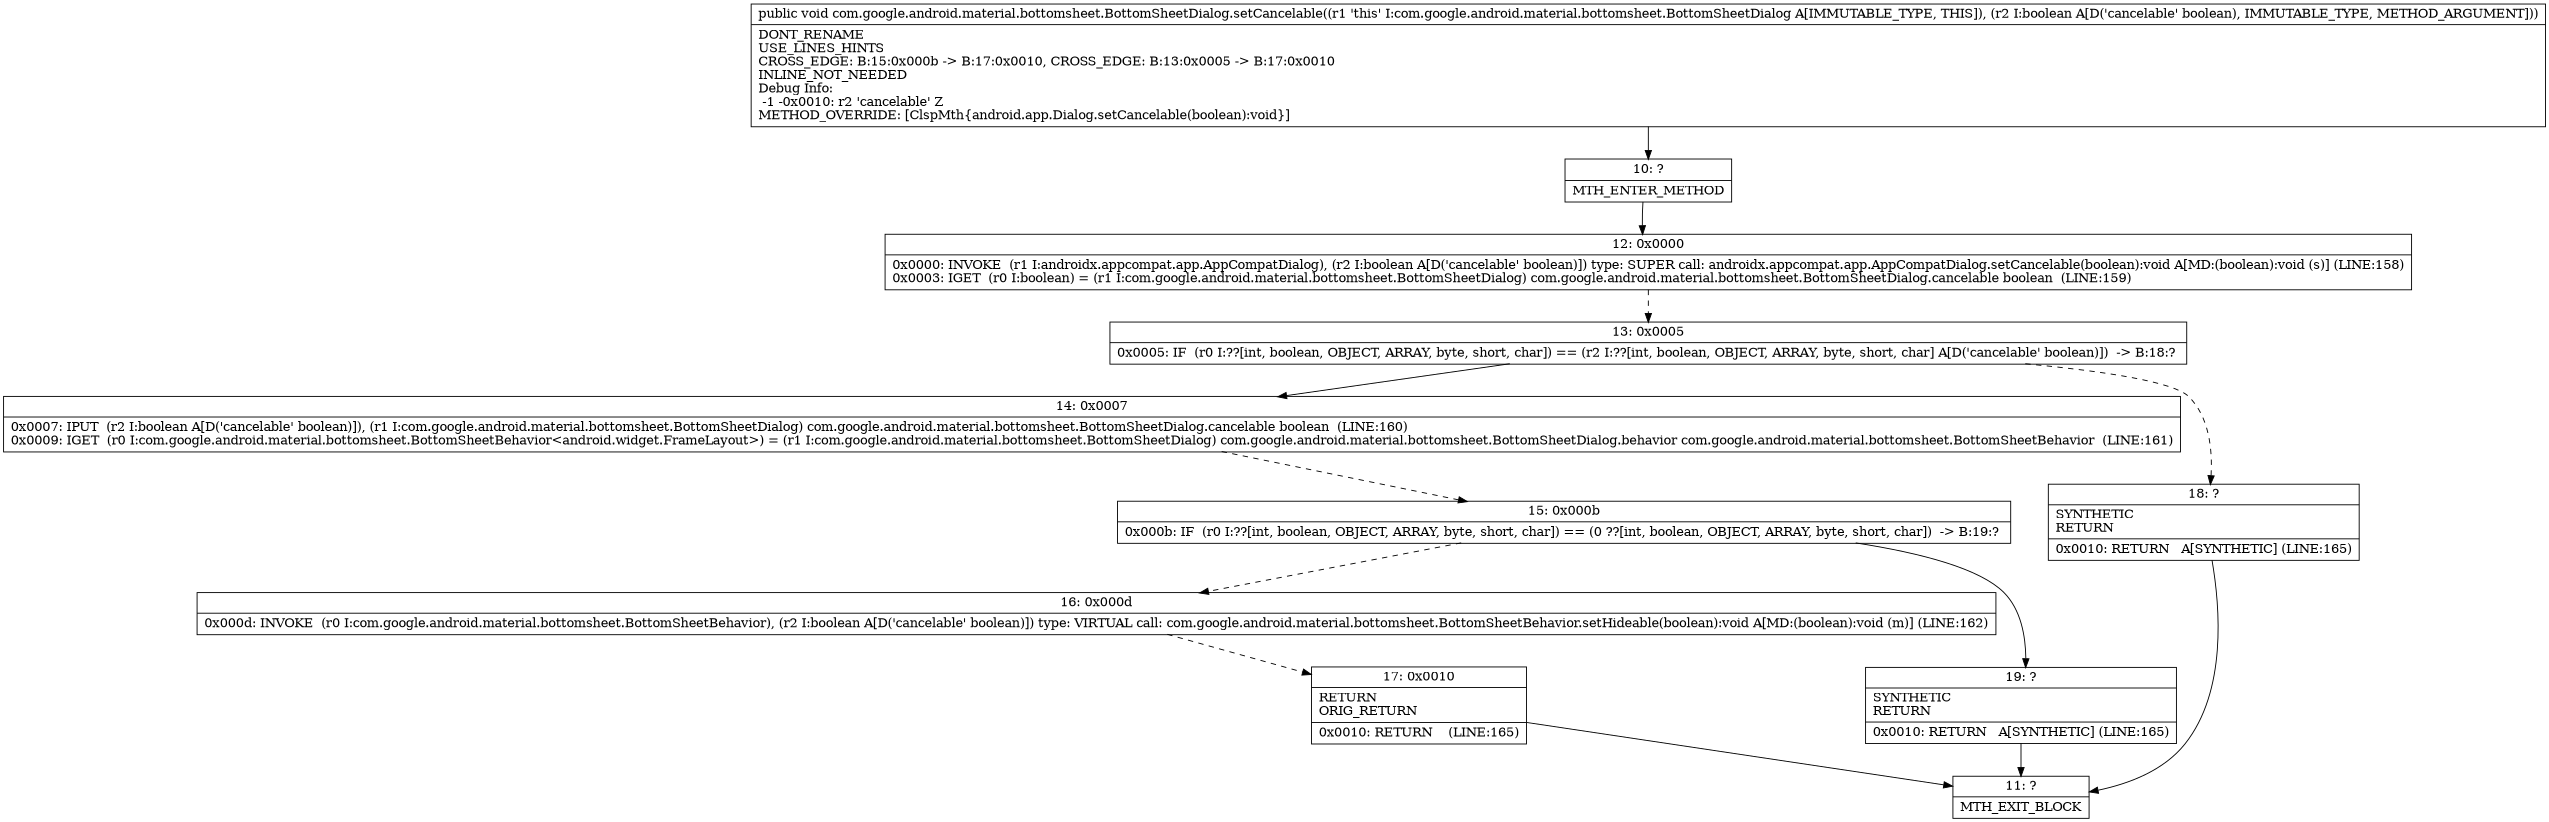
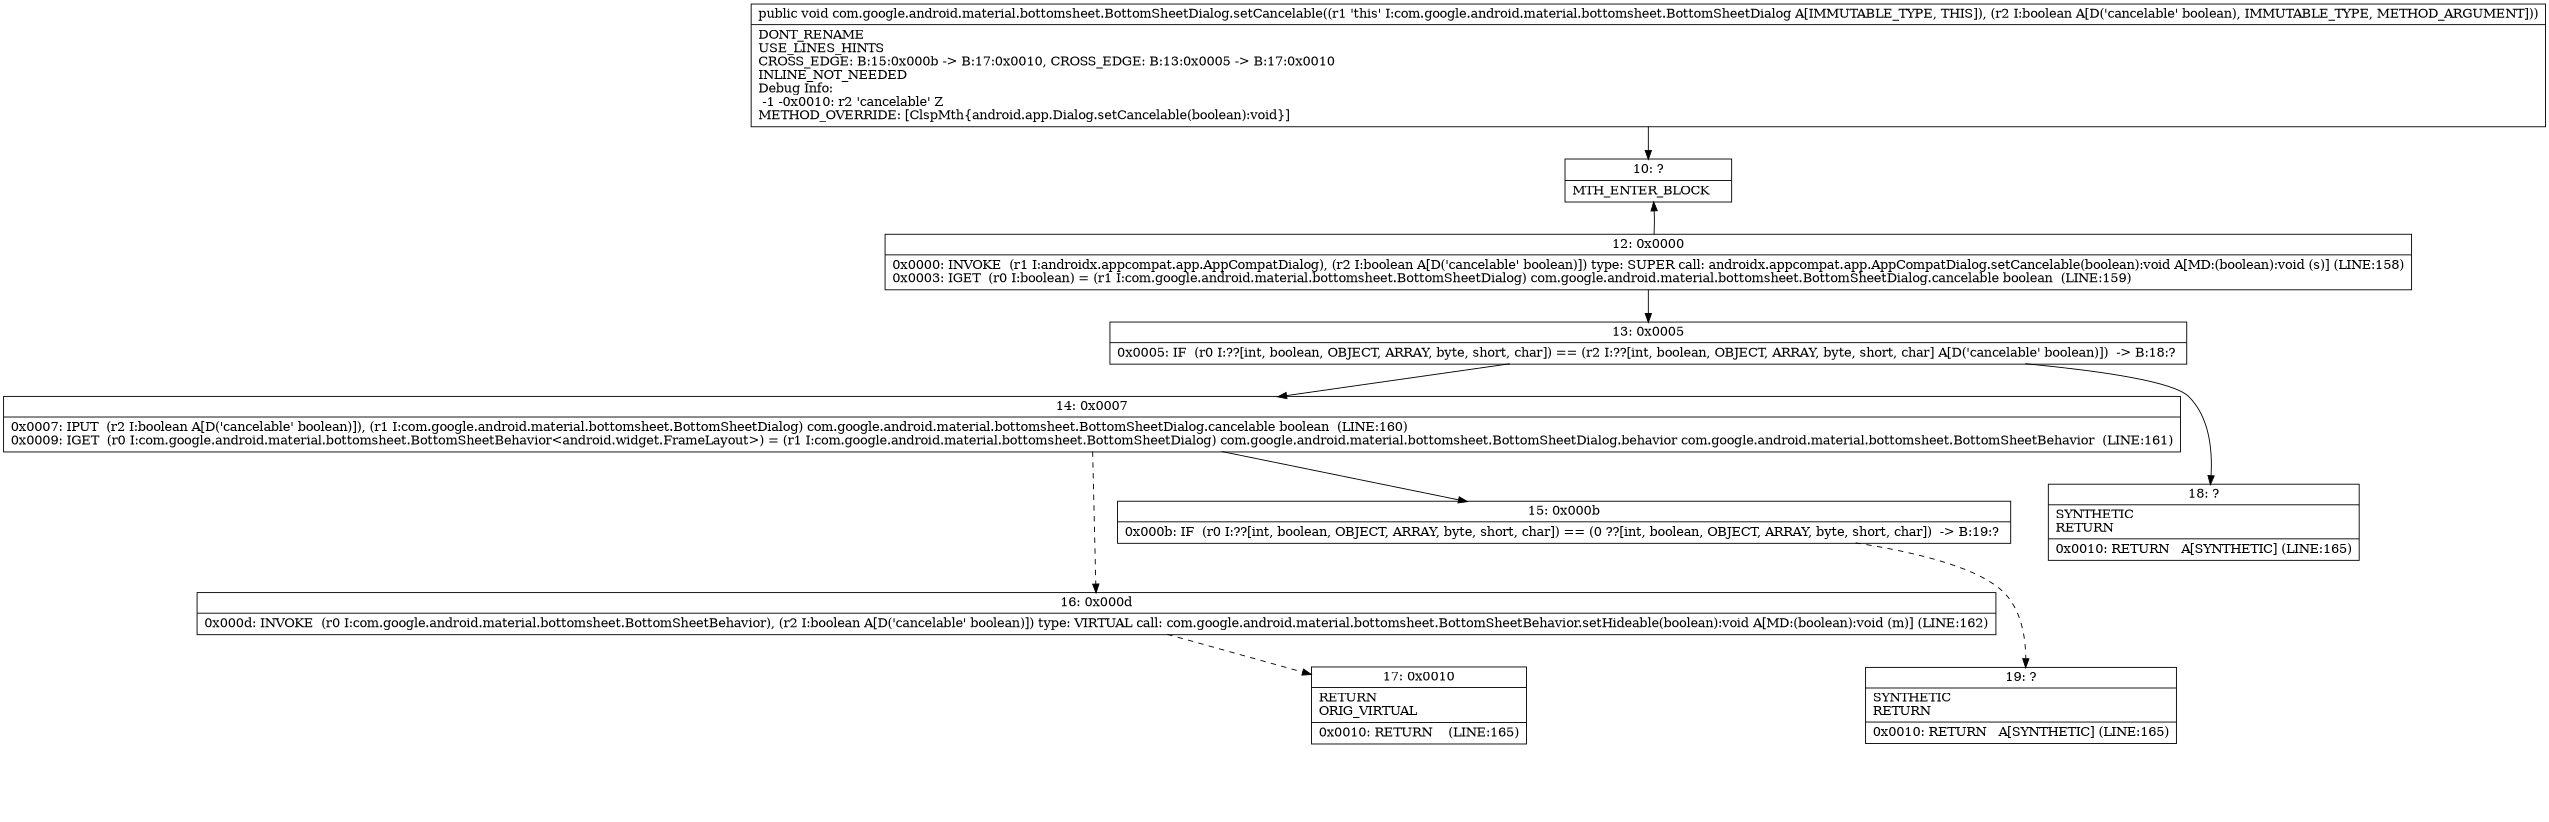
node "10: ?": text "MTH_ENTER_METHOD" -> "MTH_ENTER_BLOCK"
edge "10: ?" -> "12: 0x0000": reversed
edge "12: 0x0000" -> "13: 0x0005": style dashed -> solid
edge "13: 0x0005" -> "18: ?": style dashed -> solid
edge "14: 0x0007" -> "15: 0x000b": style dashed -> solid
edge "15: 0x000b" -> "16: 0x000d": now "14: 0x0007" -> "16: 0x000d"
edge "15: 0x000b" -> "19: ?": style solid -> dashed
node "17: 0x0010": text "ORIG_RETURN" -> "ORIG_VIRTUAL"
node "11: ?": removed
